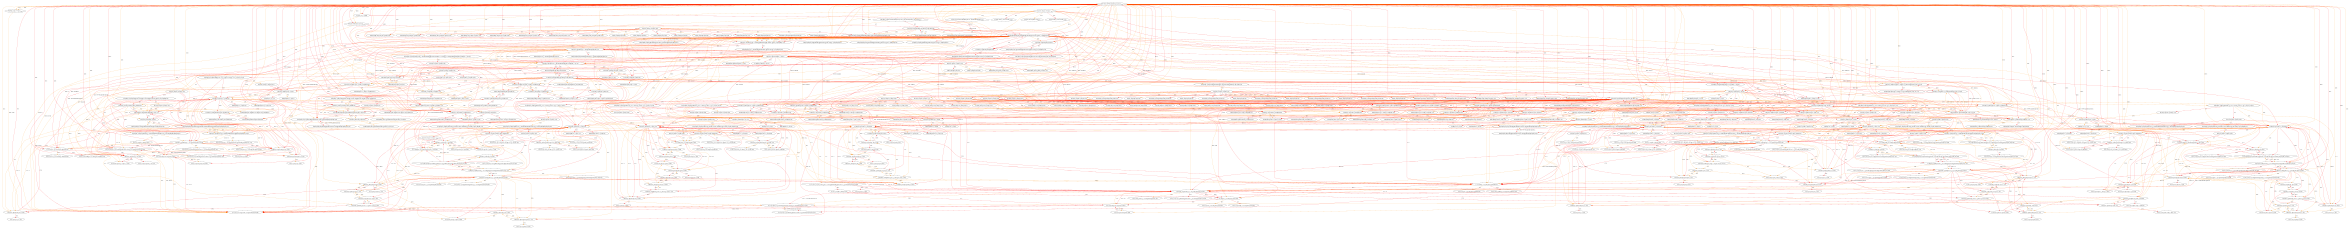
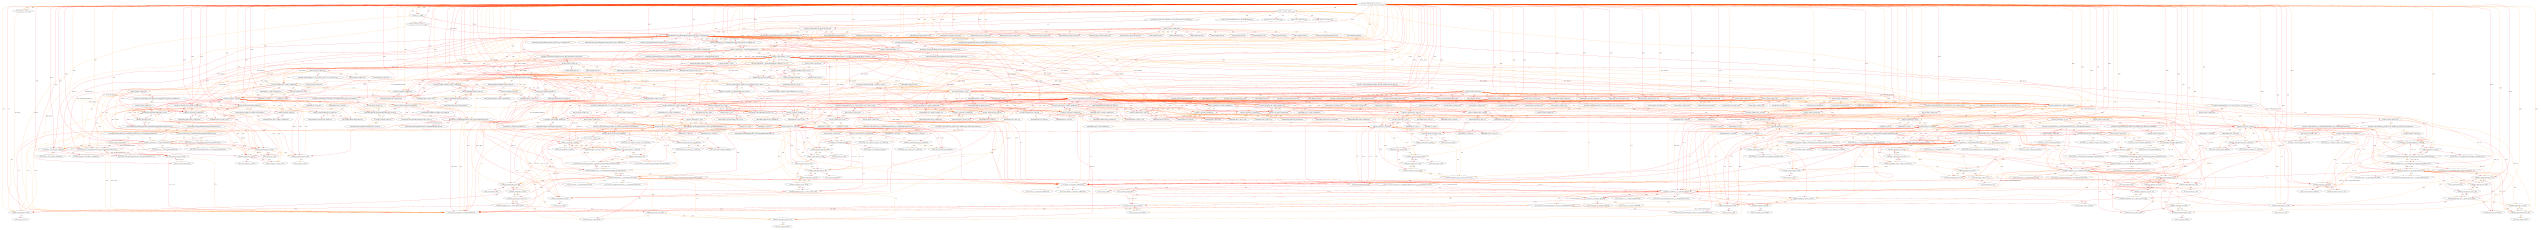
edge "(<operator>.assignment,ma = (int8_t *)origdata)" -> "(IDENTIFIER,ma,ma = (int8_t *)origdata)": now "(IDENTIFIER,origdata,(uint8_t *)origdata)" -> "(IDENTIFIER,ma,ma = (int8_t *)origdata)"
